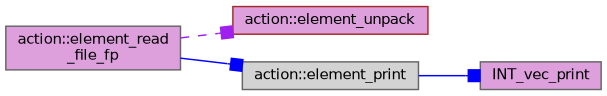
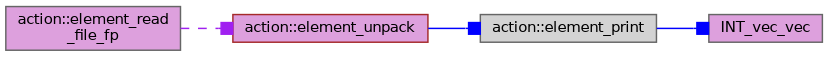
edge "action::element_read _file_fp" -> "action::element_print": now "action::element_unpack" -> "action::element_print"
node "INT_vec_print": label "INT_vec_print" -> "INT_vec_vec"
